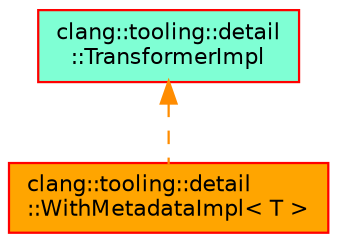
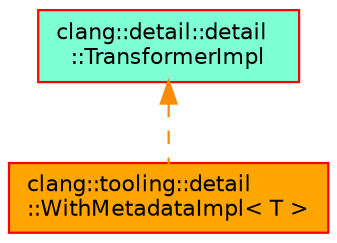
node "clang::tooling::detail ::TransformerImpl": label "clang::tooling::detail ::TransformerImpl" -> "clang::detail::detail ::TransformerImpl"
